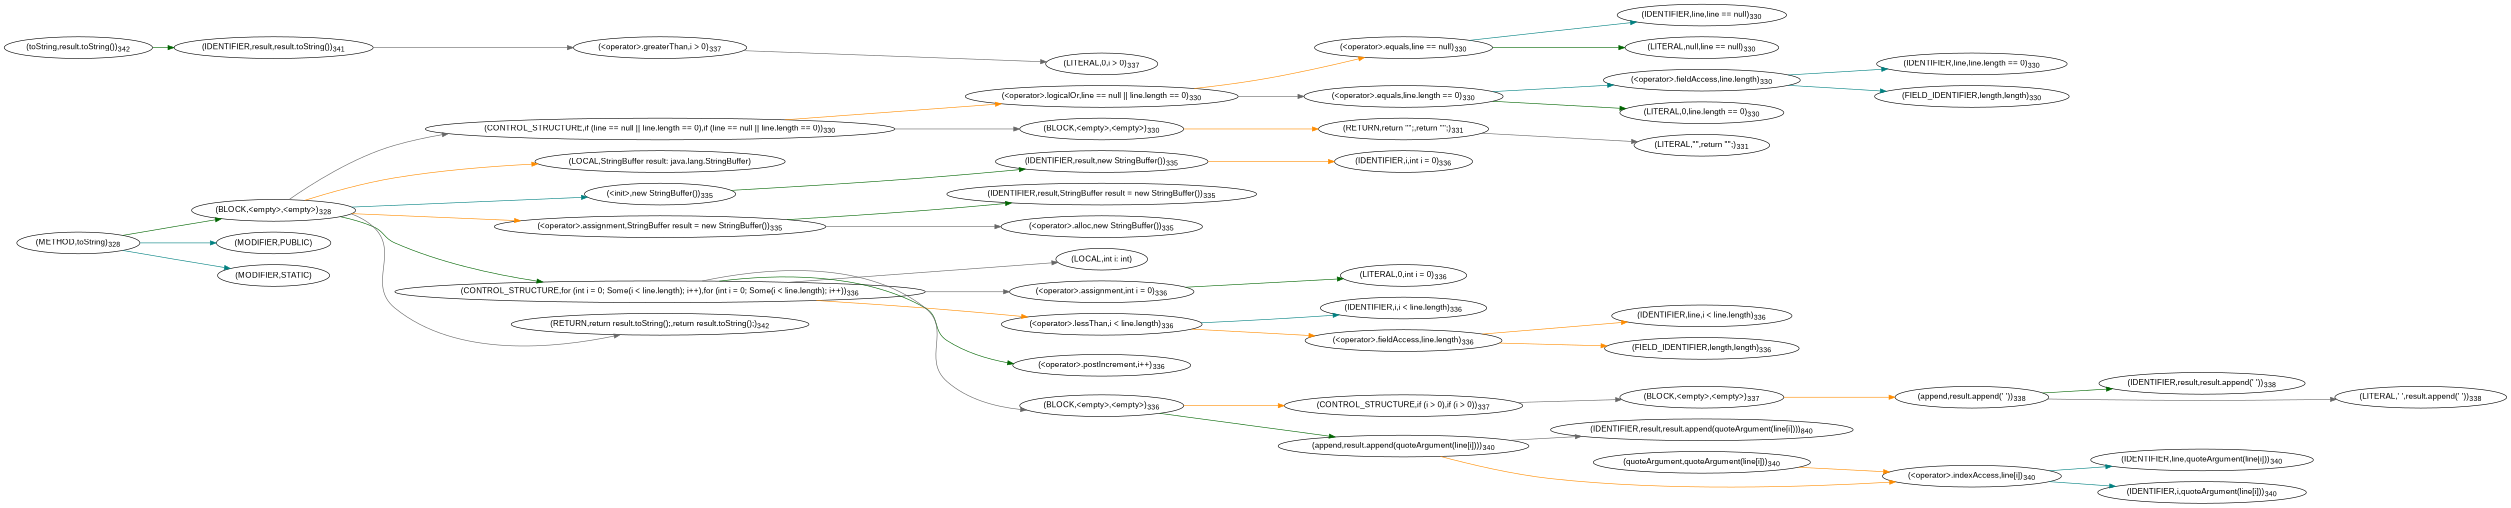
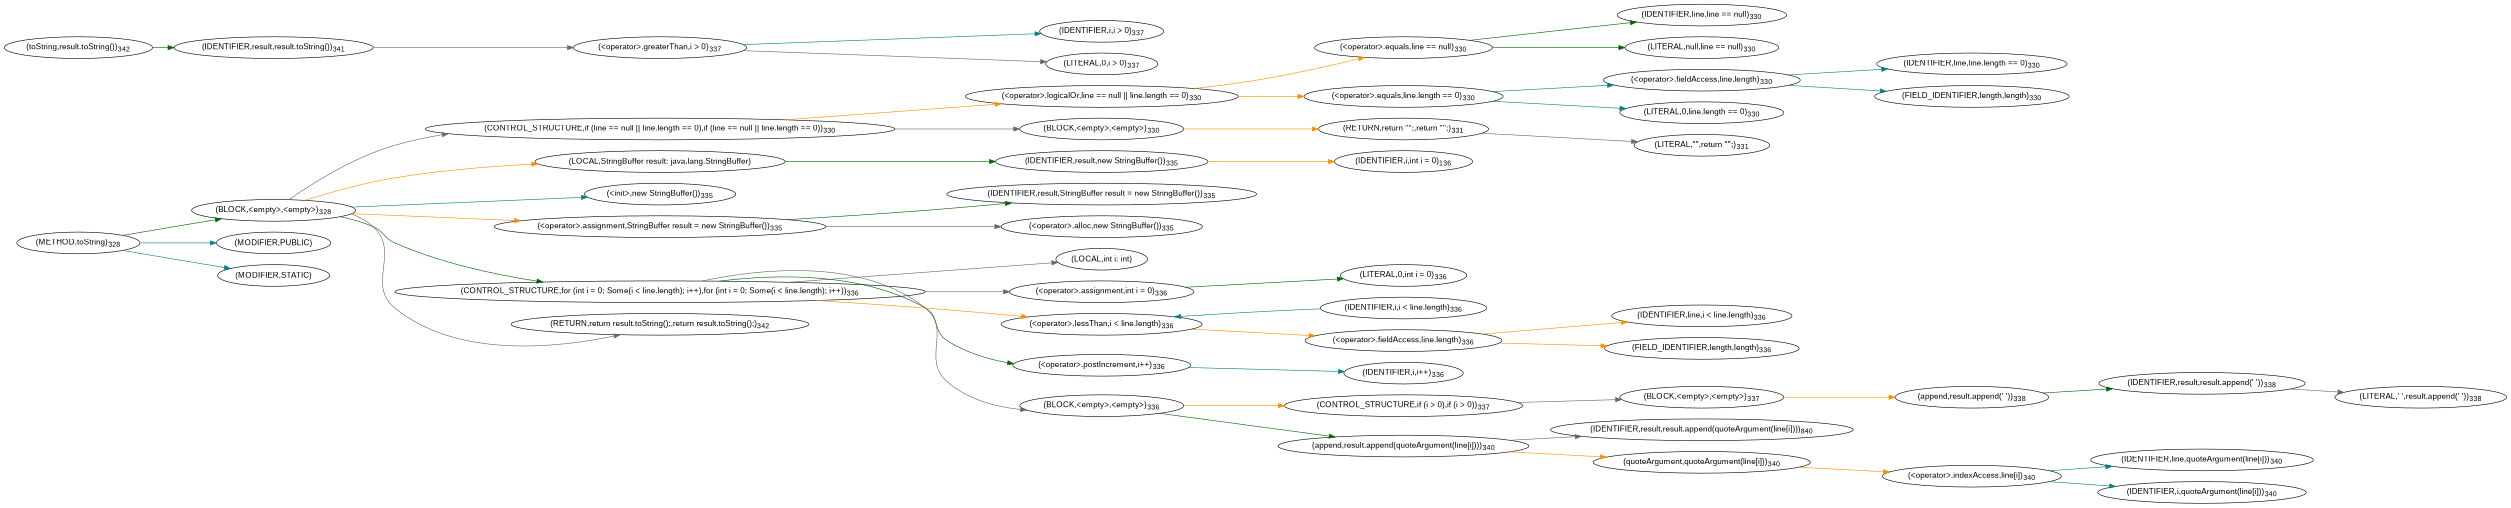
node "(IDENTIFIER,i,i > 0)": added
edge "(<operator>.equals,line == null)" -> "(IDENTIFIER,line,line == null)": color teal -> darkgreen
edge "(<operator>.logicalOr,line == null || line.length == 0)" -> "(<operator>.equals,line.length == 0)": color gray40 -> darkorange
edge "(<operator>.equals,line.length == 0)" -> "(LITERAL,0,line.length == 0)": color darkgreen -> teal
node "(IDENTIFIER,i,int i = 0)": text "336" -> "136"
edge "(<init>,new StringBuffer())" -> "(IDENTIFIER,result,new StringBuffer())": now "(LOCAL,StringBuffer result: java.lang.StringBuffer)" -> "(IDENTIFIER,result,new StringBuffer())"
edge "(<operator>.lessThan,i < line.length)" -> "(IDENTIFIER,i,i < line.length)": reversed
node "(IDENTIFIER,i,i++)": added
edge "(append,result.append(' '))" -> "(LITERAL,' ',result.append(' '))": now "(IDENTIFIER,result,result.append(' '))" -> "(LITERAL,' ',result.append(' '))"
edge "(append,result.append(quoteArgument(line[i])))" -> "(<operator>.indexAccess,line[i])": now "(append,result.append(quoteArgument(line[i])))" -> "(quoteArgument,quoteArgument(line[i]))"
